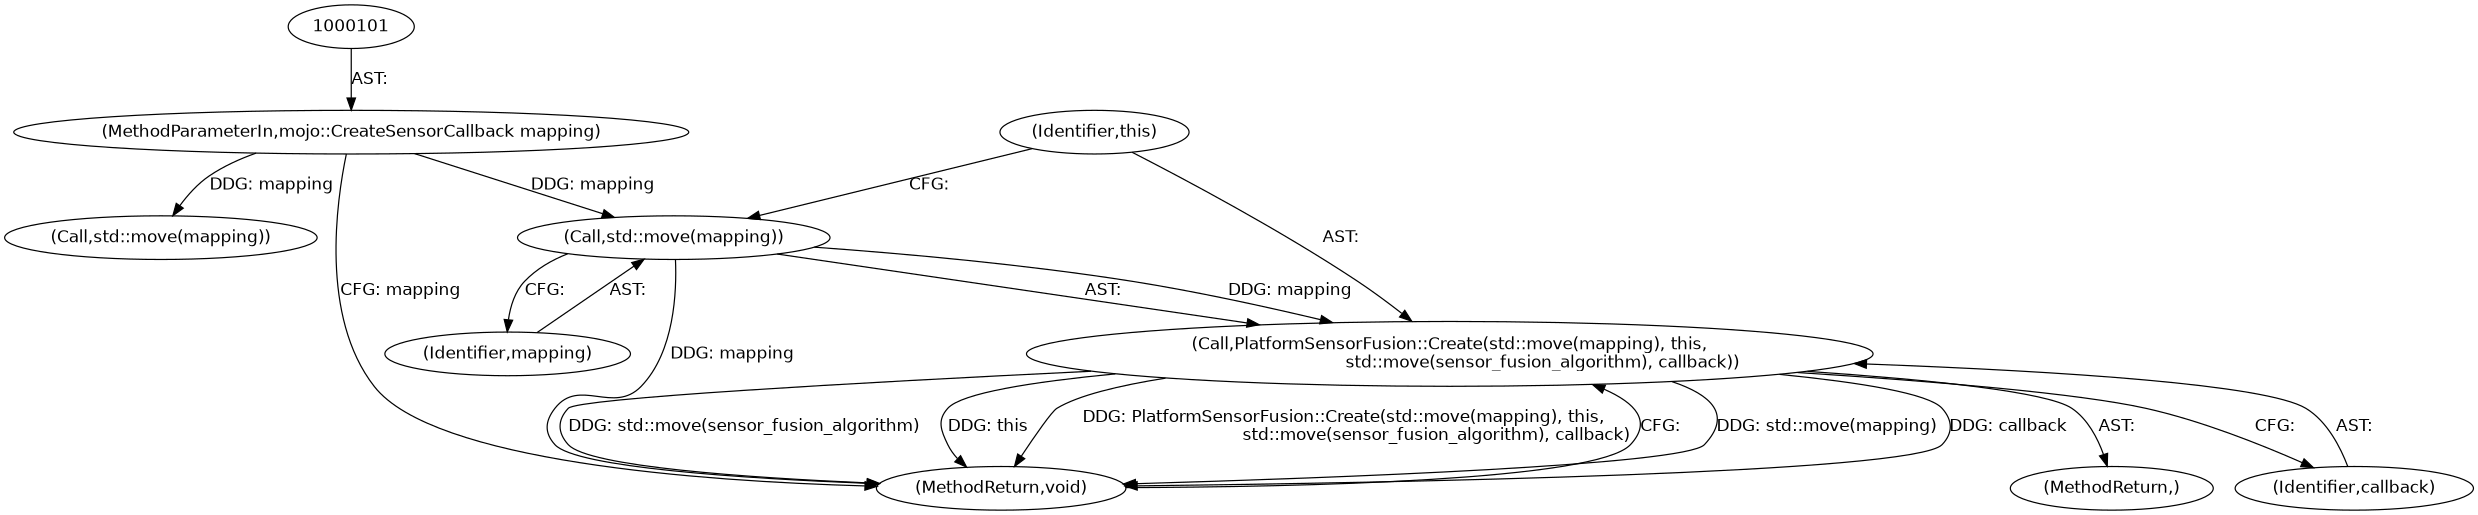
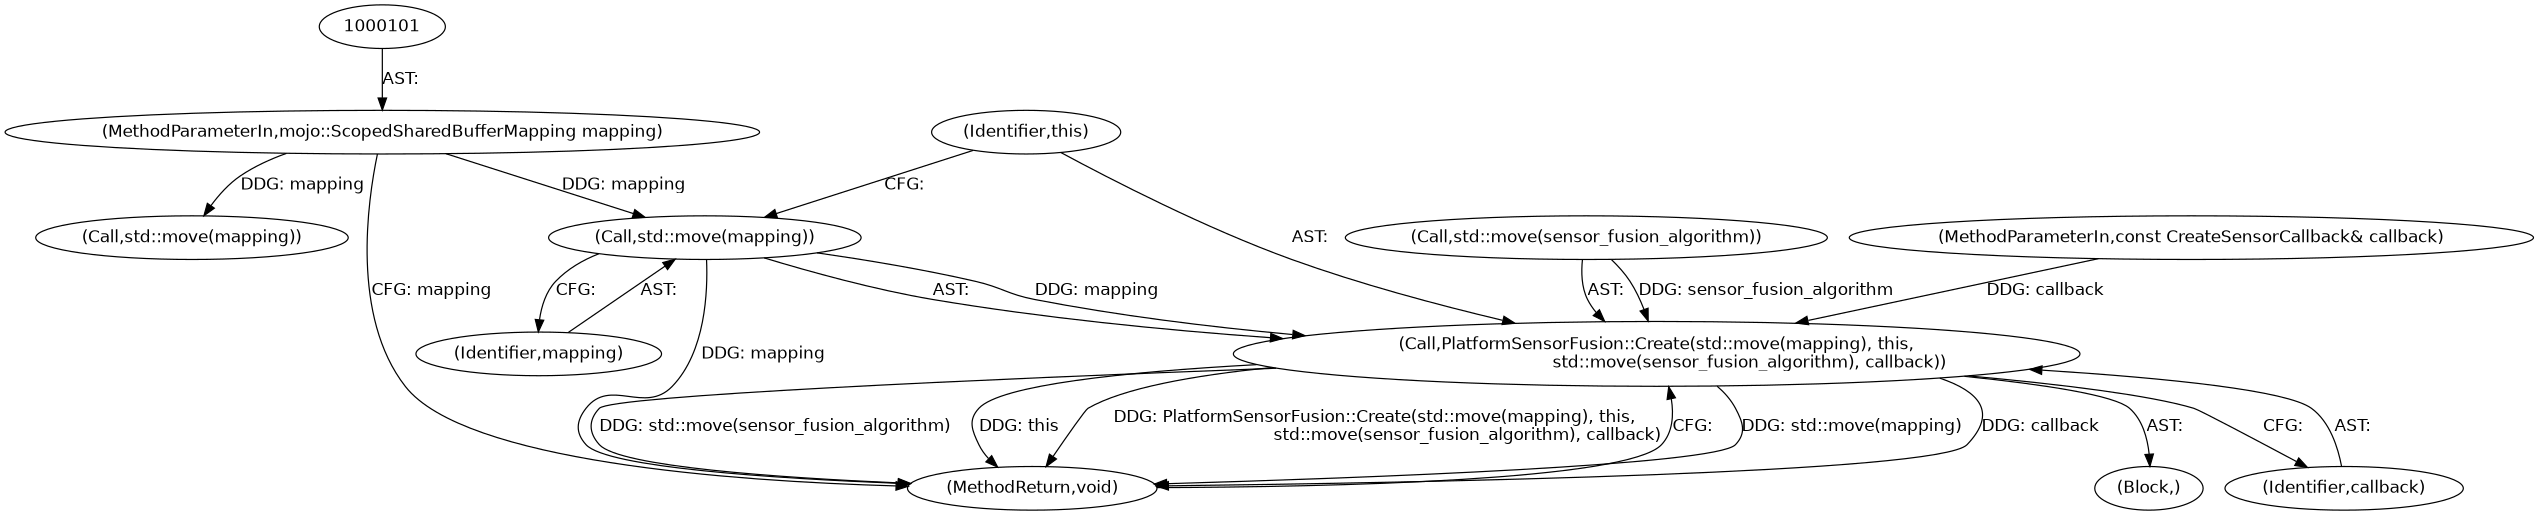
node "(MethodParameterIn,mojo::CreateSensorCallback mapping)": label "(MethodParameterIn,mojo::CreateSensorCallback mapping)" -> "(MethodParameterIn,mojo::ScopedSharedBufferMapping mapping)"
node "(Call,std::move(sensor_fusion_algorithm))": added
node "(MethodParameterIn,const CreateSensorCallback& callback)": added
node "(MethodReturn,)": label "(MethodReturn,)" -> "(Block,)"
